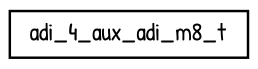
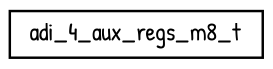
node "adi_4_aux_adi_m8_t": label "adi_4_aux_adi_m8_t" -> "adi_4_aux_regs_m8_t"
